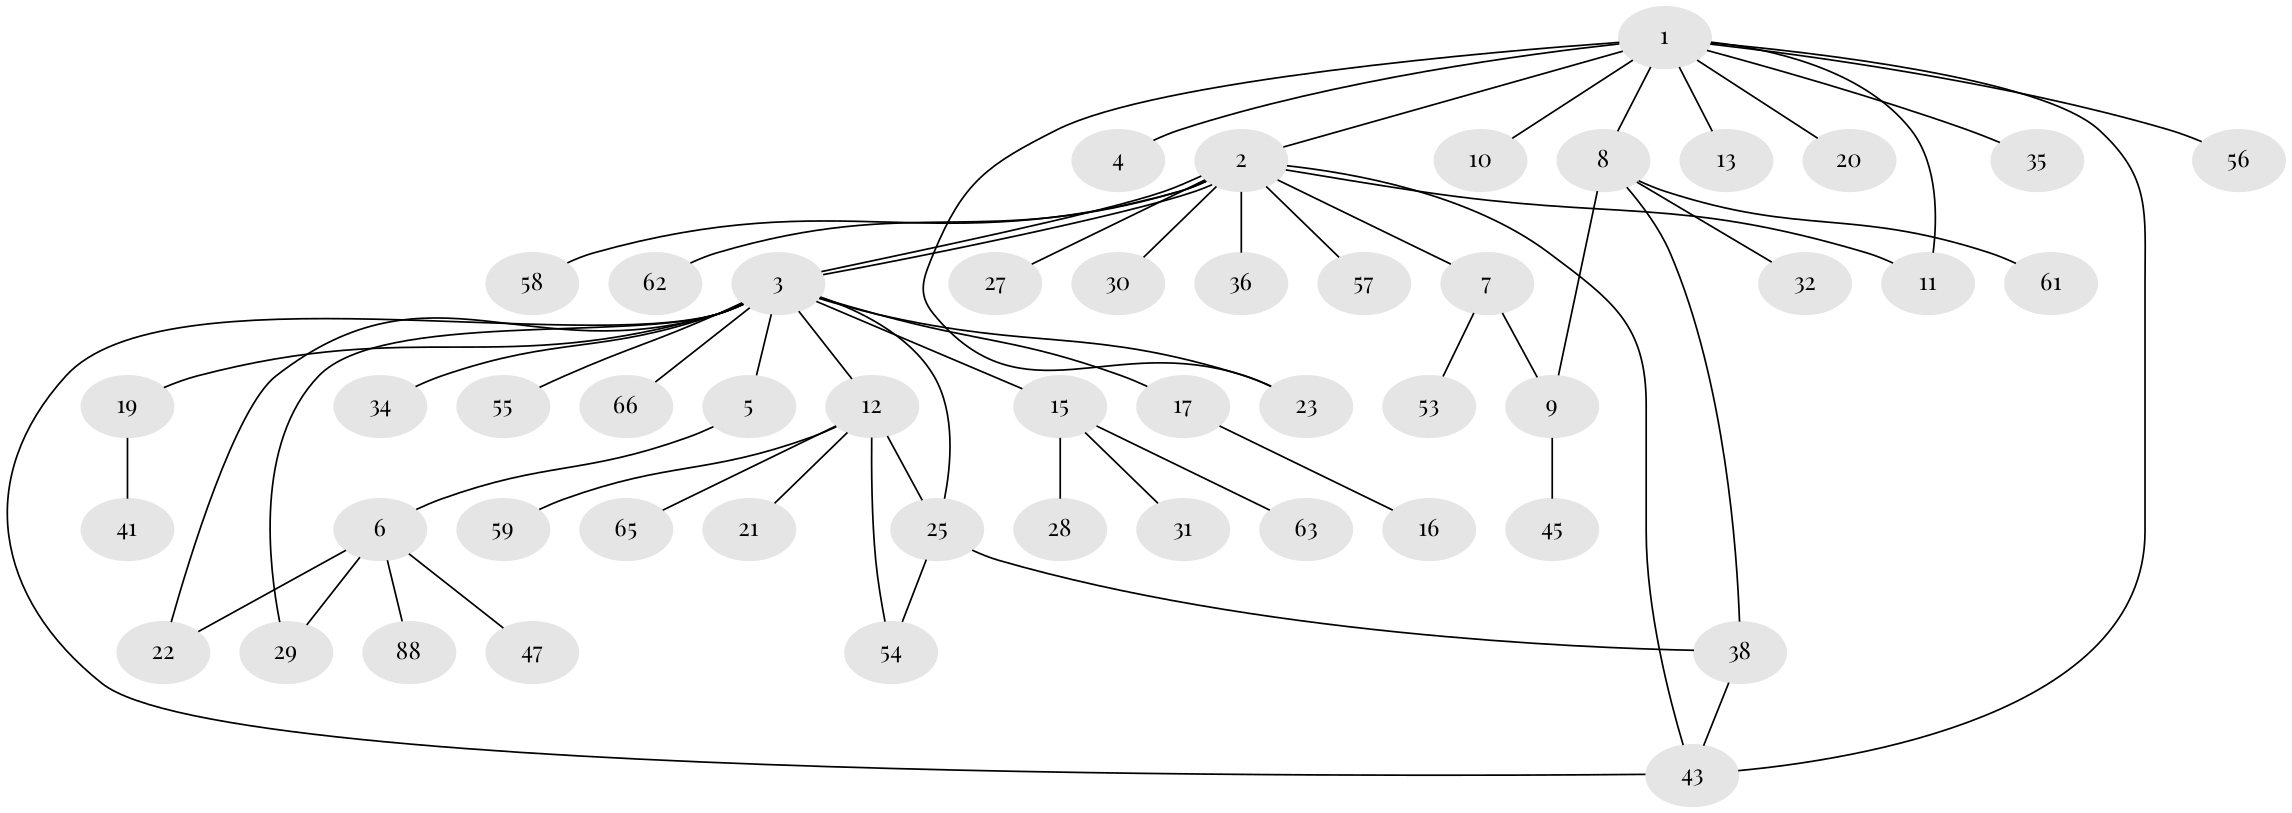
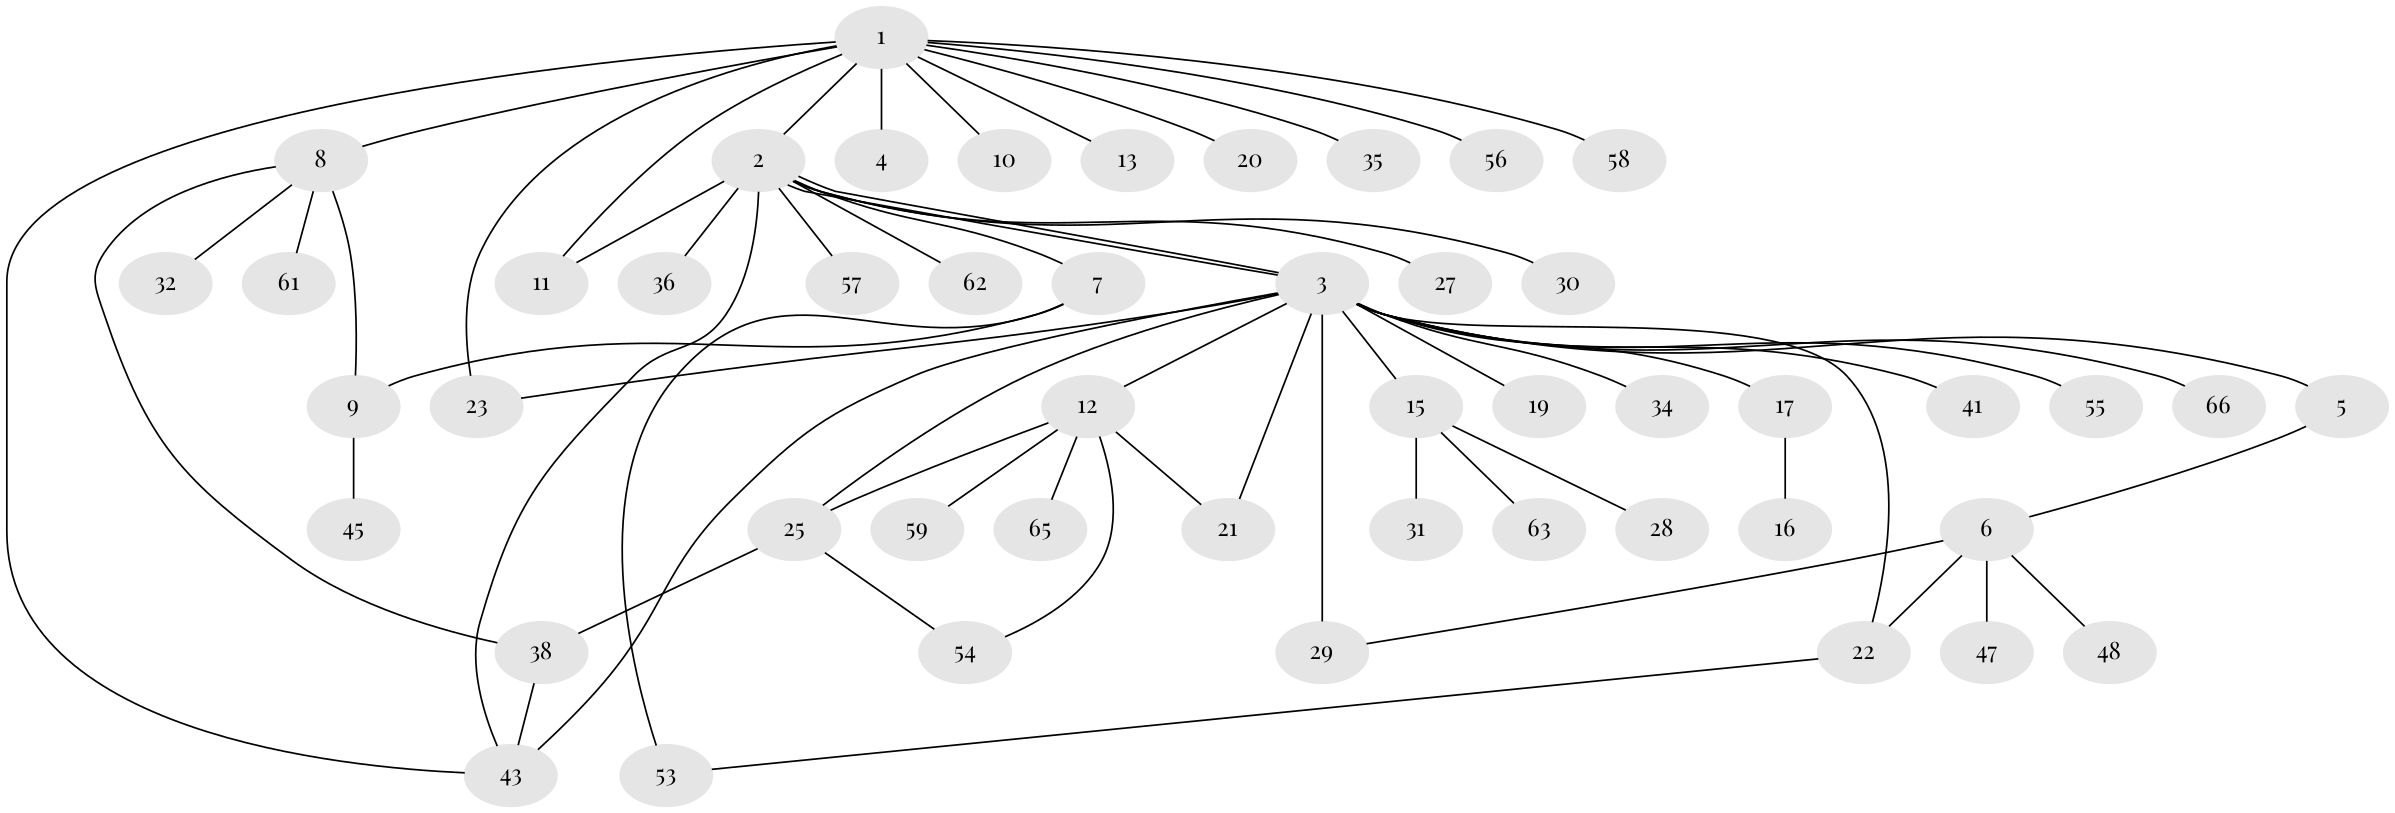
edge "2" -- "58": now "1" -- "58"
edge "3" -- "21": added
edge "19" -- "41": now "3" -- "41"
node "88": label "88" -> "48"
edge "22" -- "53": added
